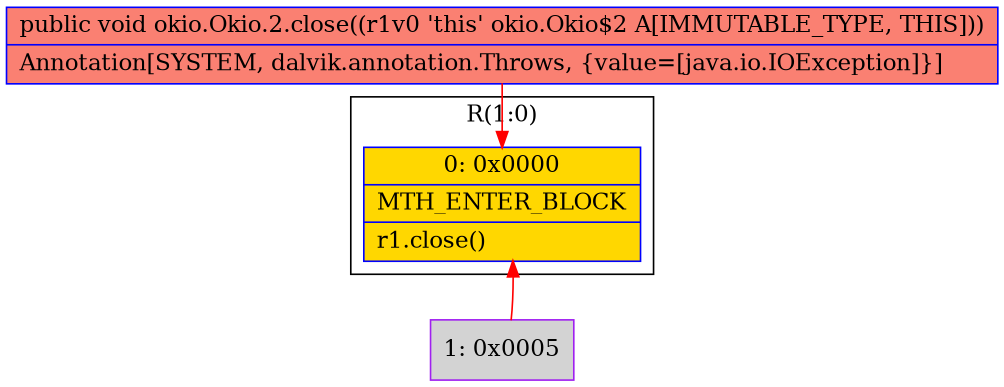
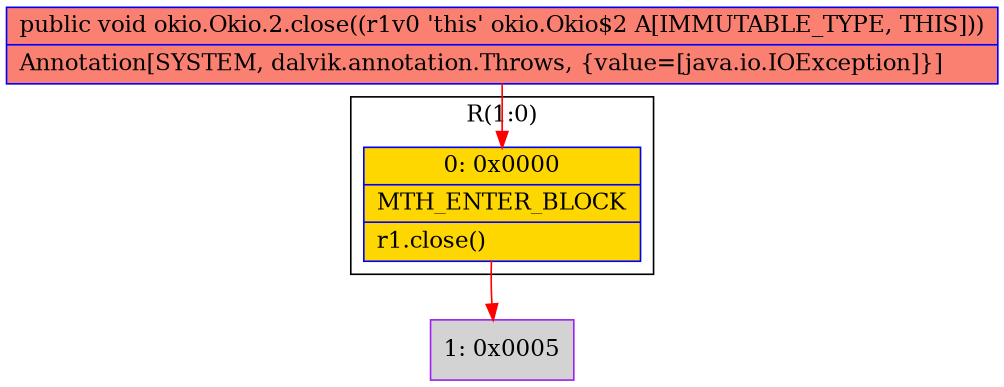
edge "1: 0x0005" -> "0: 0x0000": reversed
